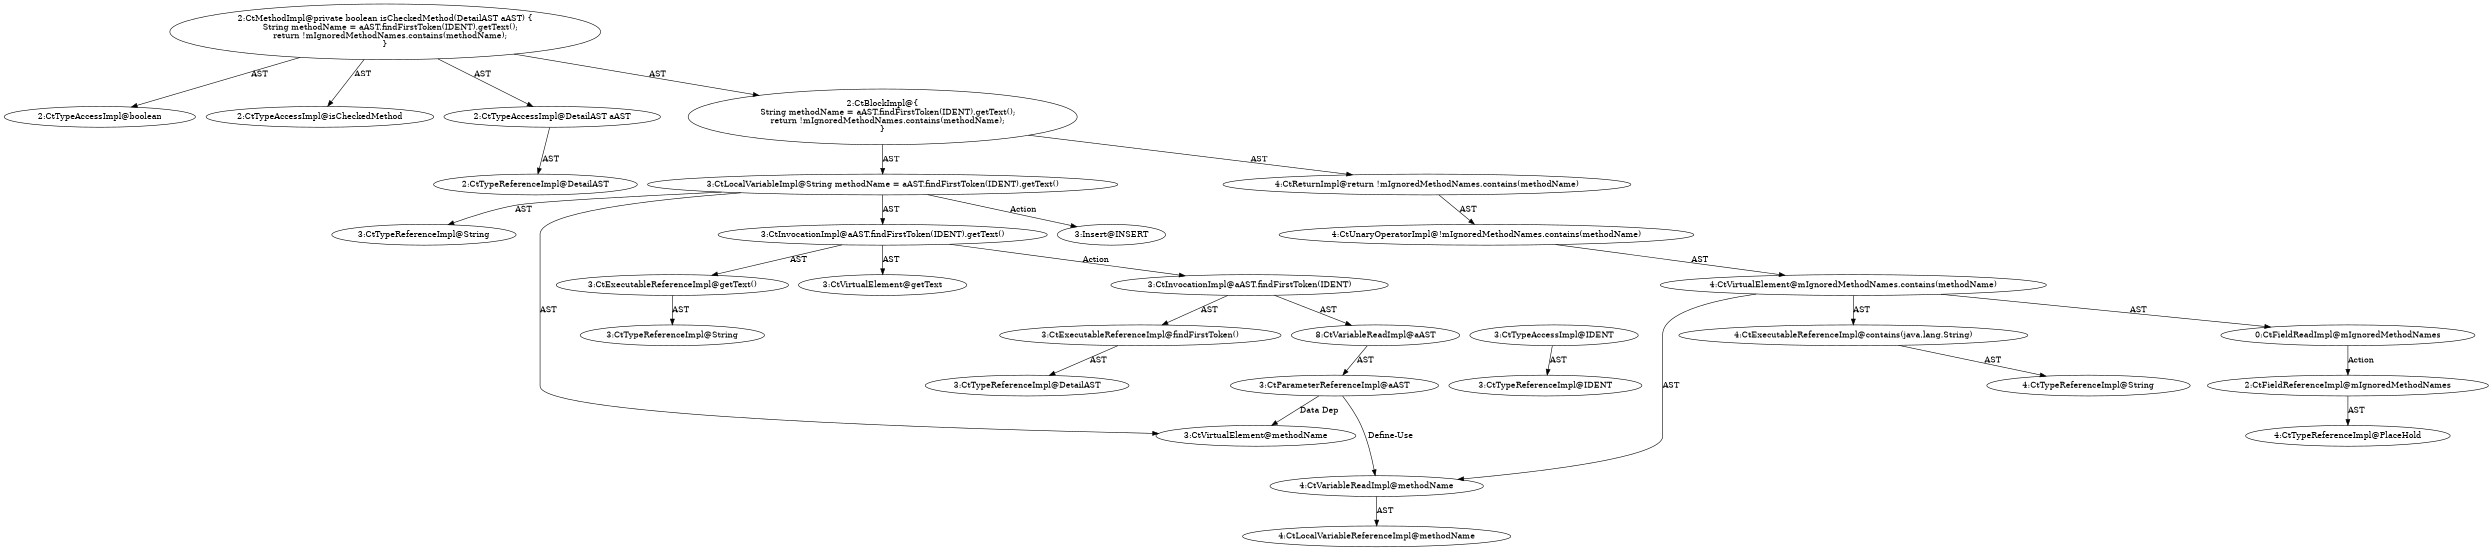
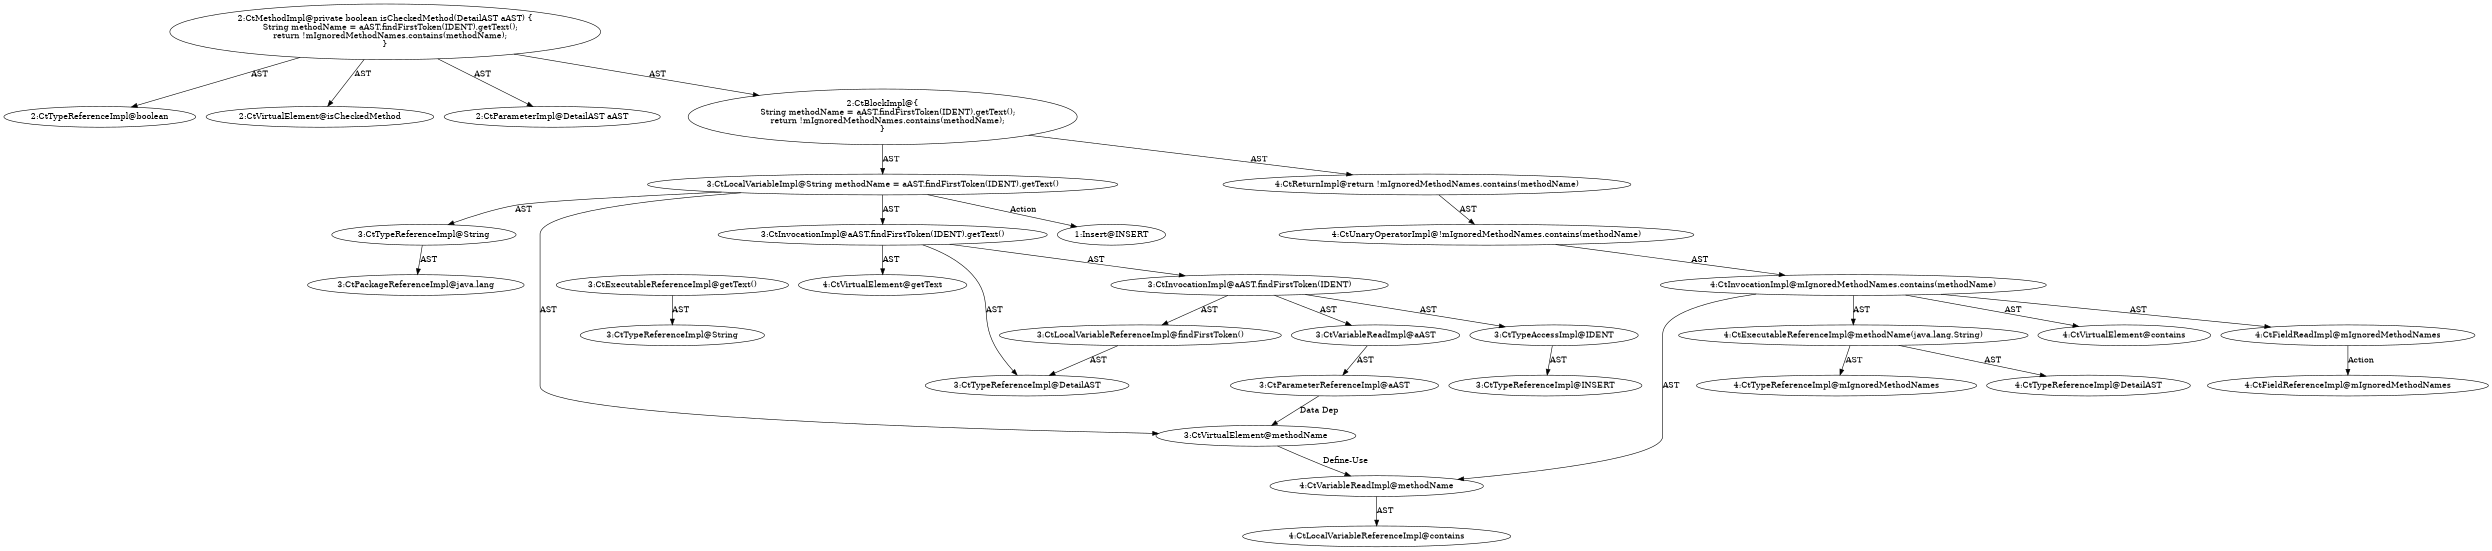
node "2:CtTypeAccessImpl@boolean": label "2:CtTypeAccessImpl@boolean" -> "2:CtTypeReferenceImpl@boolean"
node "2:CtTypeAccessImpl@isCheckedMethod": label "2:CtTypeAccessImpl@isCheckedMethod" -> "2:CtVirtualElement@isCheckedMethod"
node "2:CtTypeAccessImpl@DetailAST aAST": label "2:CtTypeAccessImpl@DetailAST aAST" -> "2:CtParameterImpl@DetailAST aAST"
node "2:CtTypeReferenceImpl@DetailAST": removed
node "3:Insert@INSERT": label "3:Insert@INSERT" -> "1:Insert@INSERT"
edge "3:CtInvocationImpl@aAST.findFirstToken(IDENT).getText()" -> "3:CtExecutableReferenceImpl@getText()": now "3:CtInvocationImpl@aAST.findFirstToken(IDENT).getText()" -> "3:CtTypeReferenceImpl@DetailAST"
edge "3:CtInvocationImpl@aAST.findFirstToken(IDENT).getText()" -> "3:CtInvocationImpl@aAST.findFirstToken(IDENT)": label "Action" -> "AST"
node "3:CtPackageReferenceImpl@java.lang": added
node "3:CtVirtualElement@getText": label "3:CtVirtualElement@getText" -> "4:CtVirtualElement@getText"
node "4:CtVirtualElement@mIgnoredMethodNames.contains(methodName)": label "4:CtVirtualElement@mIgnoredMethodNames.contains(methodName)" -> "4:CtInvocationImpl@mIgnoredMethodNames.contains(methodName)"
edge "3:CtInvocationImpl@aAST.findFirstToken(IDENT)" -> "3:CtTypeAccessImpl@IDENT": added, label "AST"
node "3:CtExecutableReferenceImpl@findFirstToken()": label "3:CtExecutableReferenceImpl@findFirstToken()" -> "3:CtLocalVariableReferenceImpl@findFirstToken()"
node "8:CtVariableReadImpl@aAST": label "8:CtVariableReadImpl@aAST" -> "3:CtVariableReadImpl@aAST"
node "4:CtExecutableReferenceImpl@contains(java.lang.String)": label "4:CtExecutableReferenceImpl@contains(java.lang.String)" -> "4:CtExecutableReferenceImpl@methodName(java.lang.String)"
node "4:CtVirtualElement@contains": added
node "0:CtFieldReadImpl@mIgnoredMethodNames": label "0:CtFieldReadImpl@mIgnoredMethodNames" -> "4:CtFieldReadImpl@mIgnoredMethodNames"
node "3:CtTypeReferenceImpl@IDENT": label "3:CtTypeReferenceImpl@IDENT" -> "3:CtTypeReferenceImpl@INSERT"
node "4:CtTypeReferenceImpl@mIgnoredMethodNames": added
node "4:CtTypeReferenceImpl@String": label "4:CtTypeReferenceImpl@String" -> "4:CtTypeReferenceImpl@DetailAST"
node "2:CtFieldReferenceImpl@mIgnoredMethodNames": label "2:CtFieldReferenceImpl@mIgnoredMethodNames" -> "4:CtFieldReferenceImpl@mIgnoredMethodNames"
edge "3:CtParameterReferenceImpl@aAST" -> "4:CtVariableReadImpl@methodName": now "3:CtVirtualElement@methodName" -> "4:CtVariableReadImpl@methodName"
node "4:CtTypeReferenceImpl@PlaceHold": removed
node "4:CtLocalVariableReferenceImpl@methodName": label "4:CtLocalVariableReferenceImpl@methodName" -> "4:CtLocalVariableReferenceImpl@contains"
